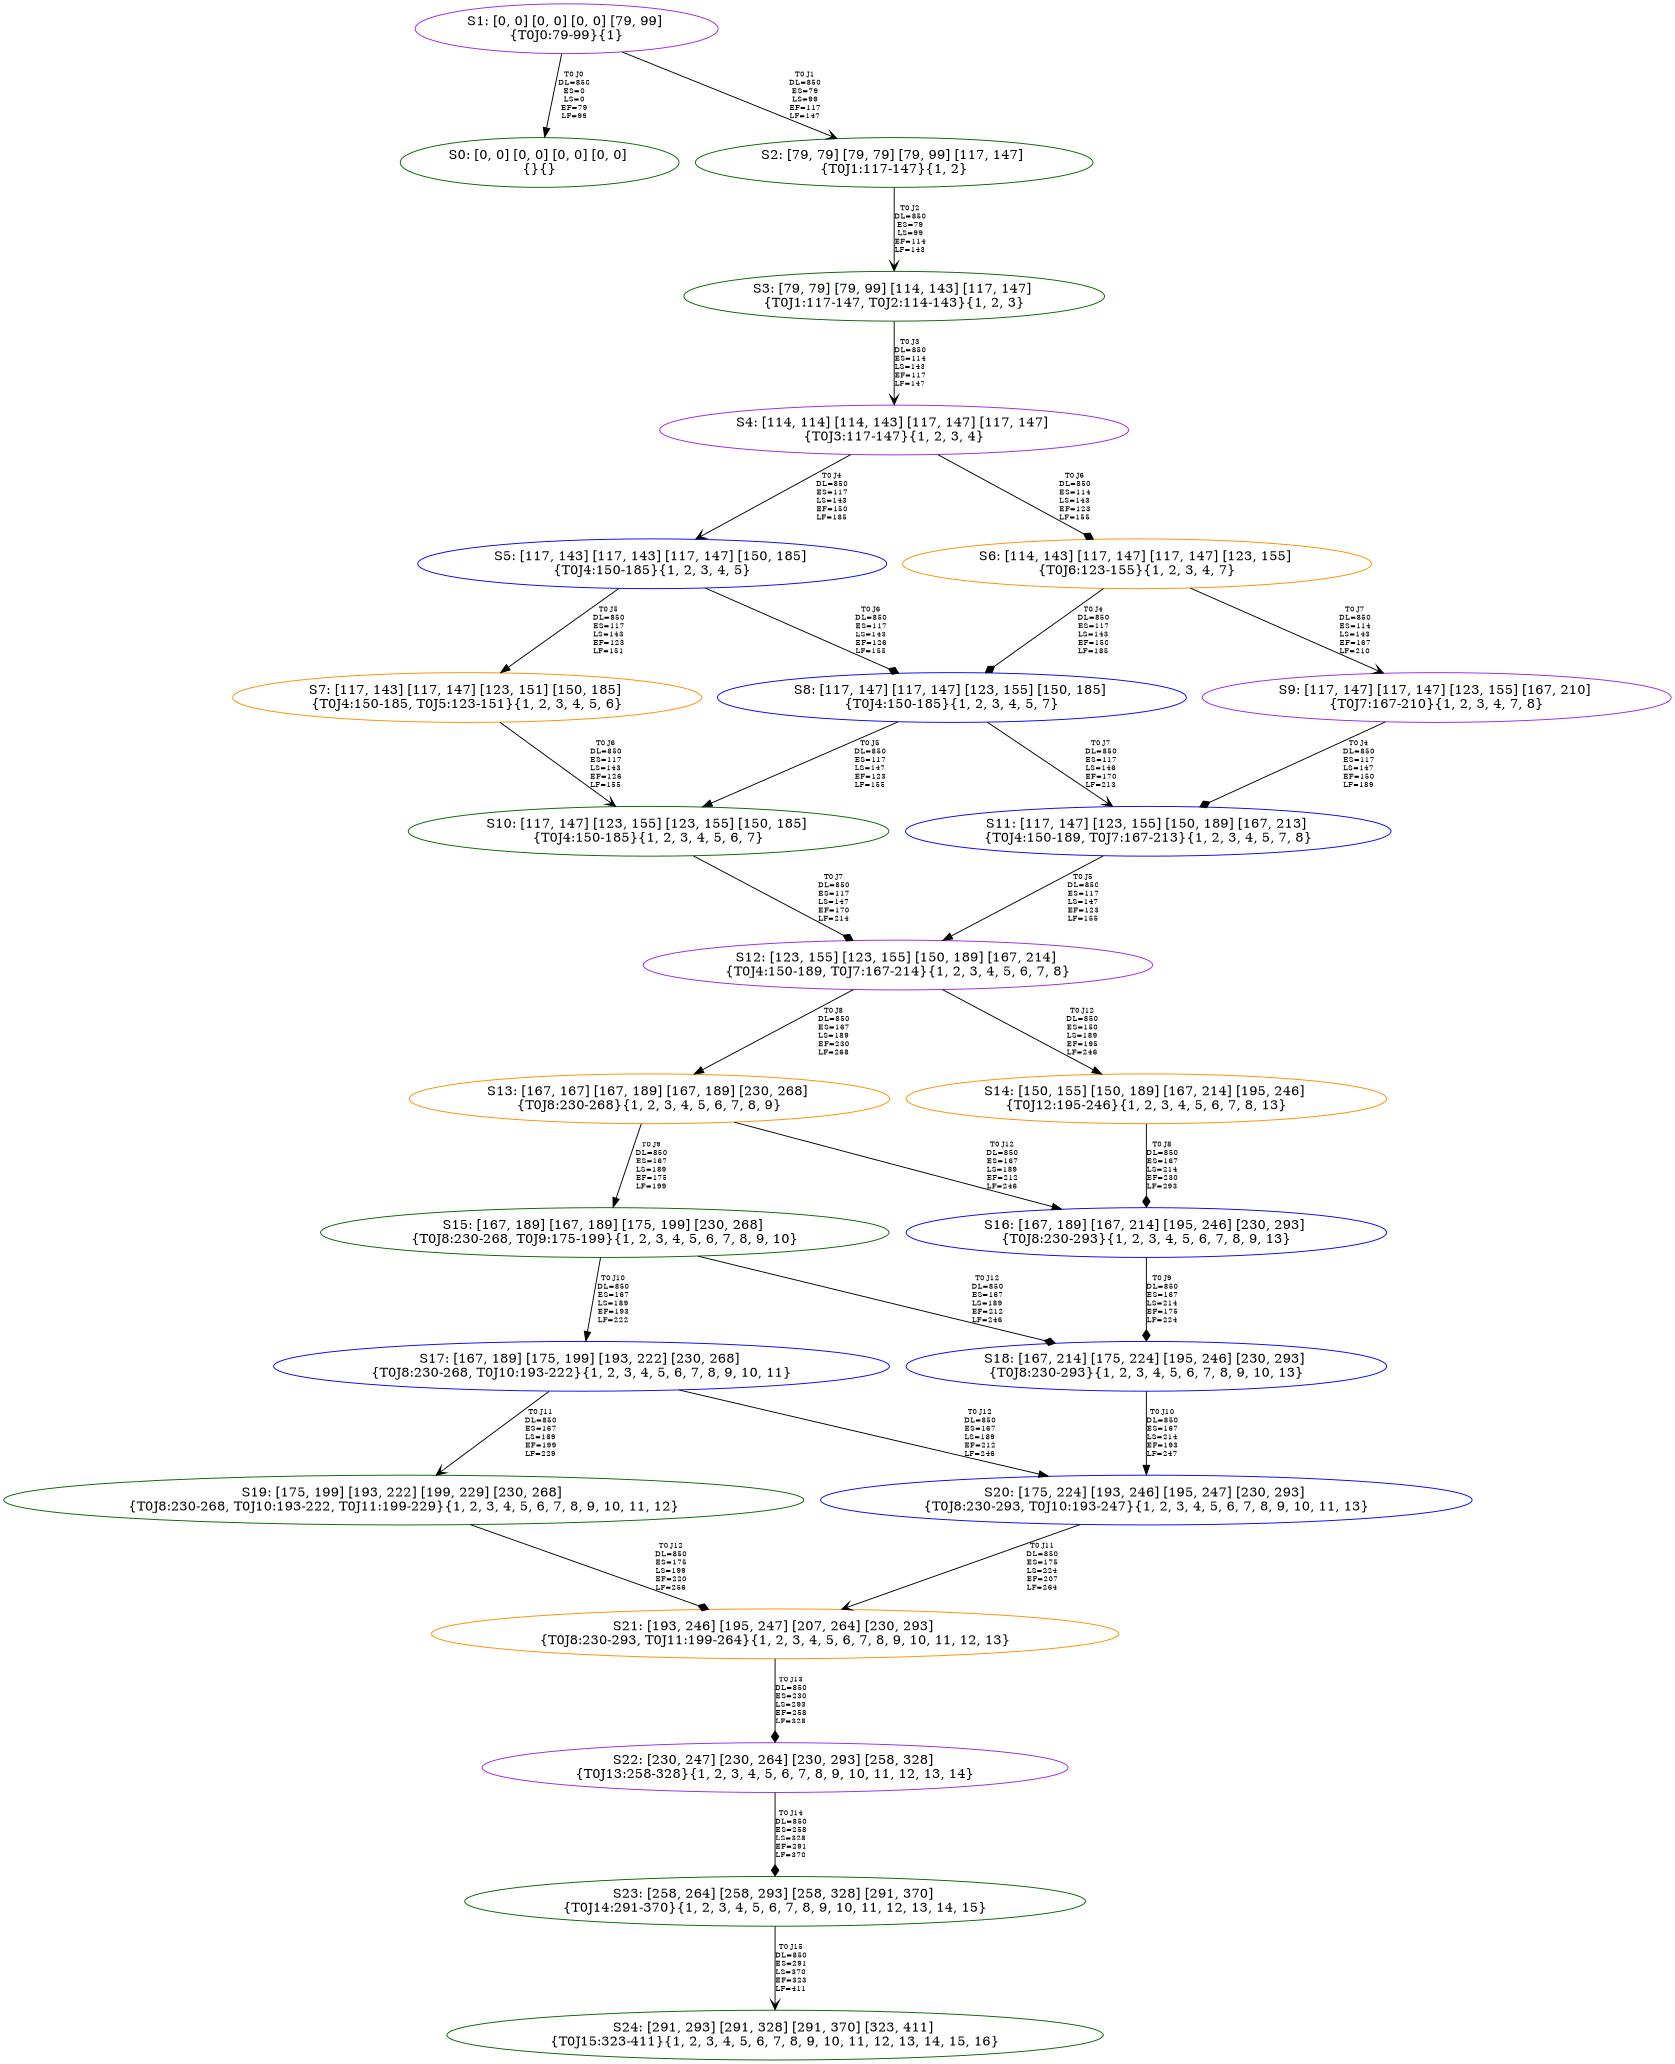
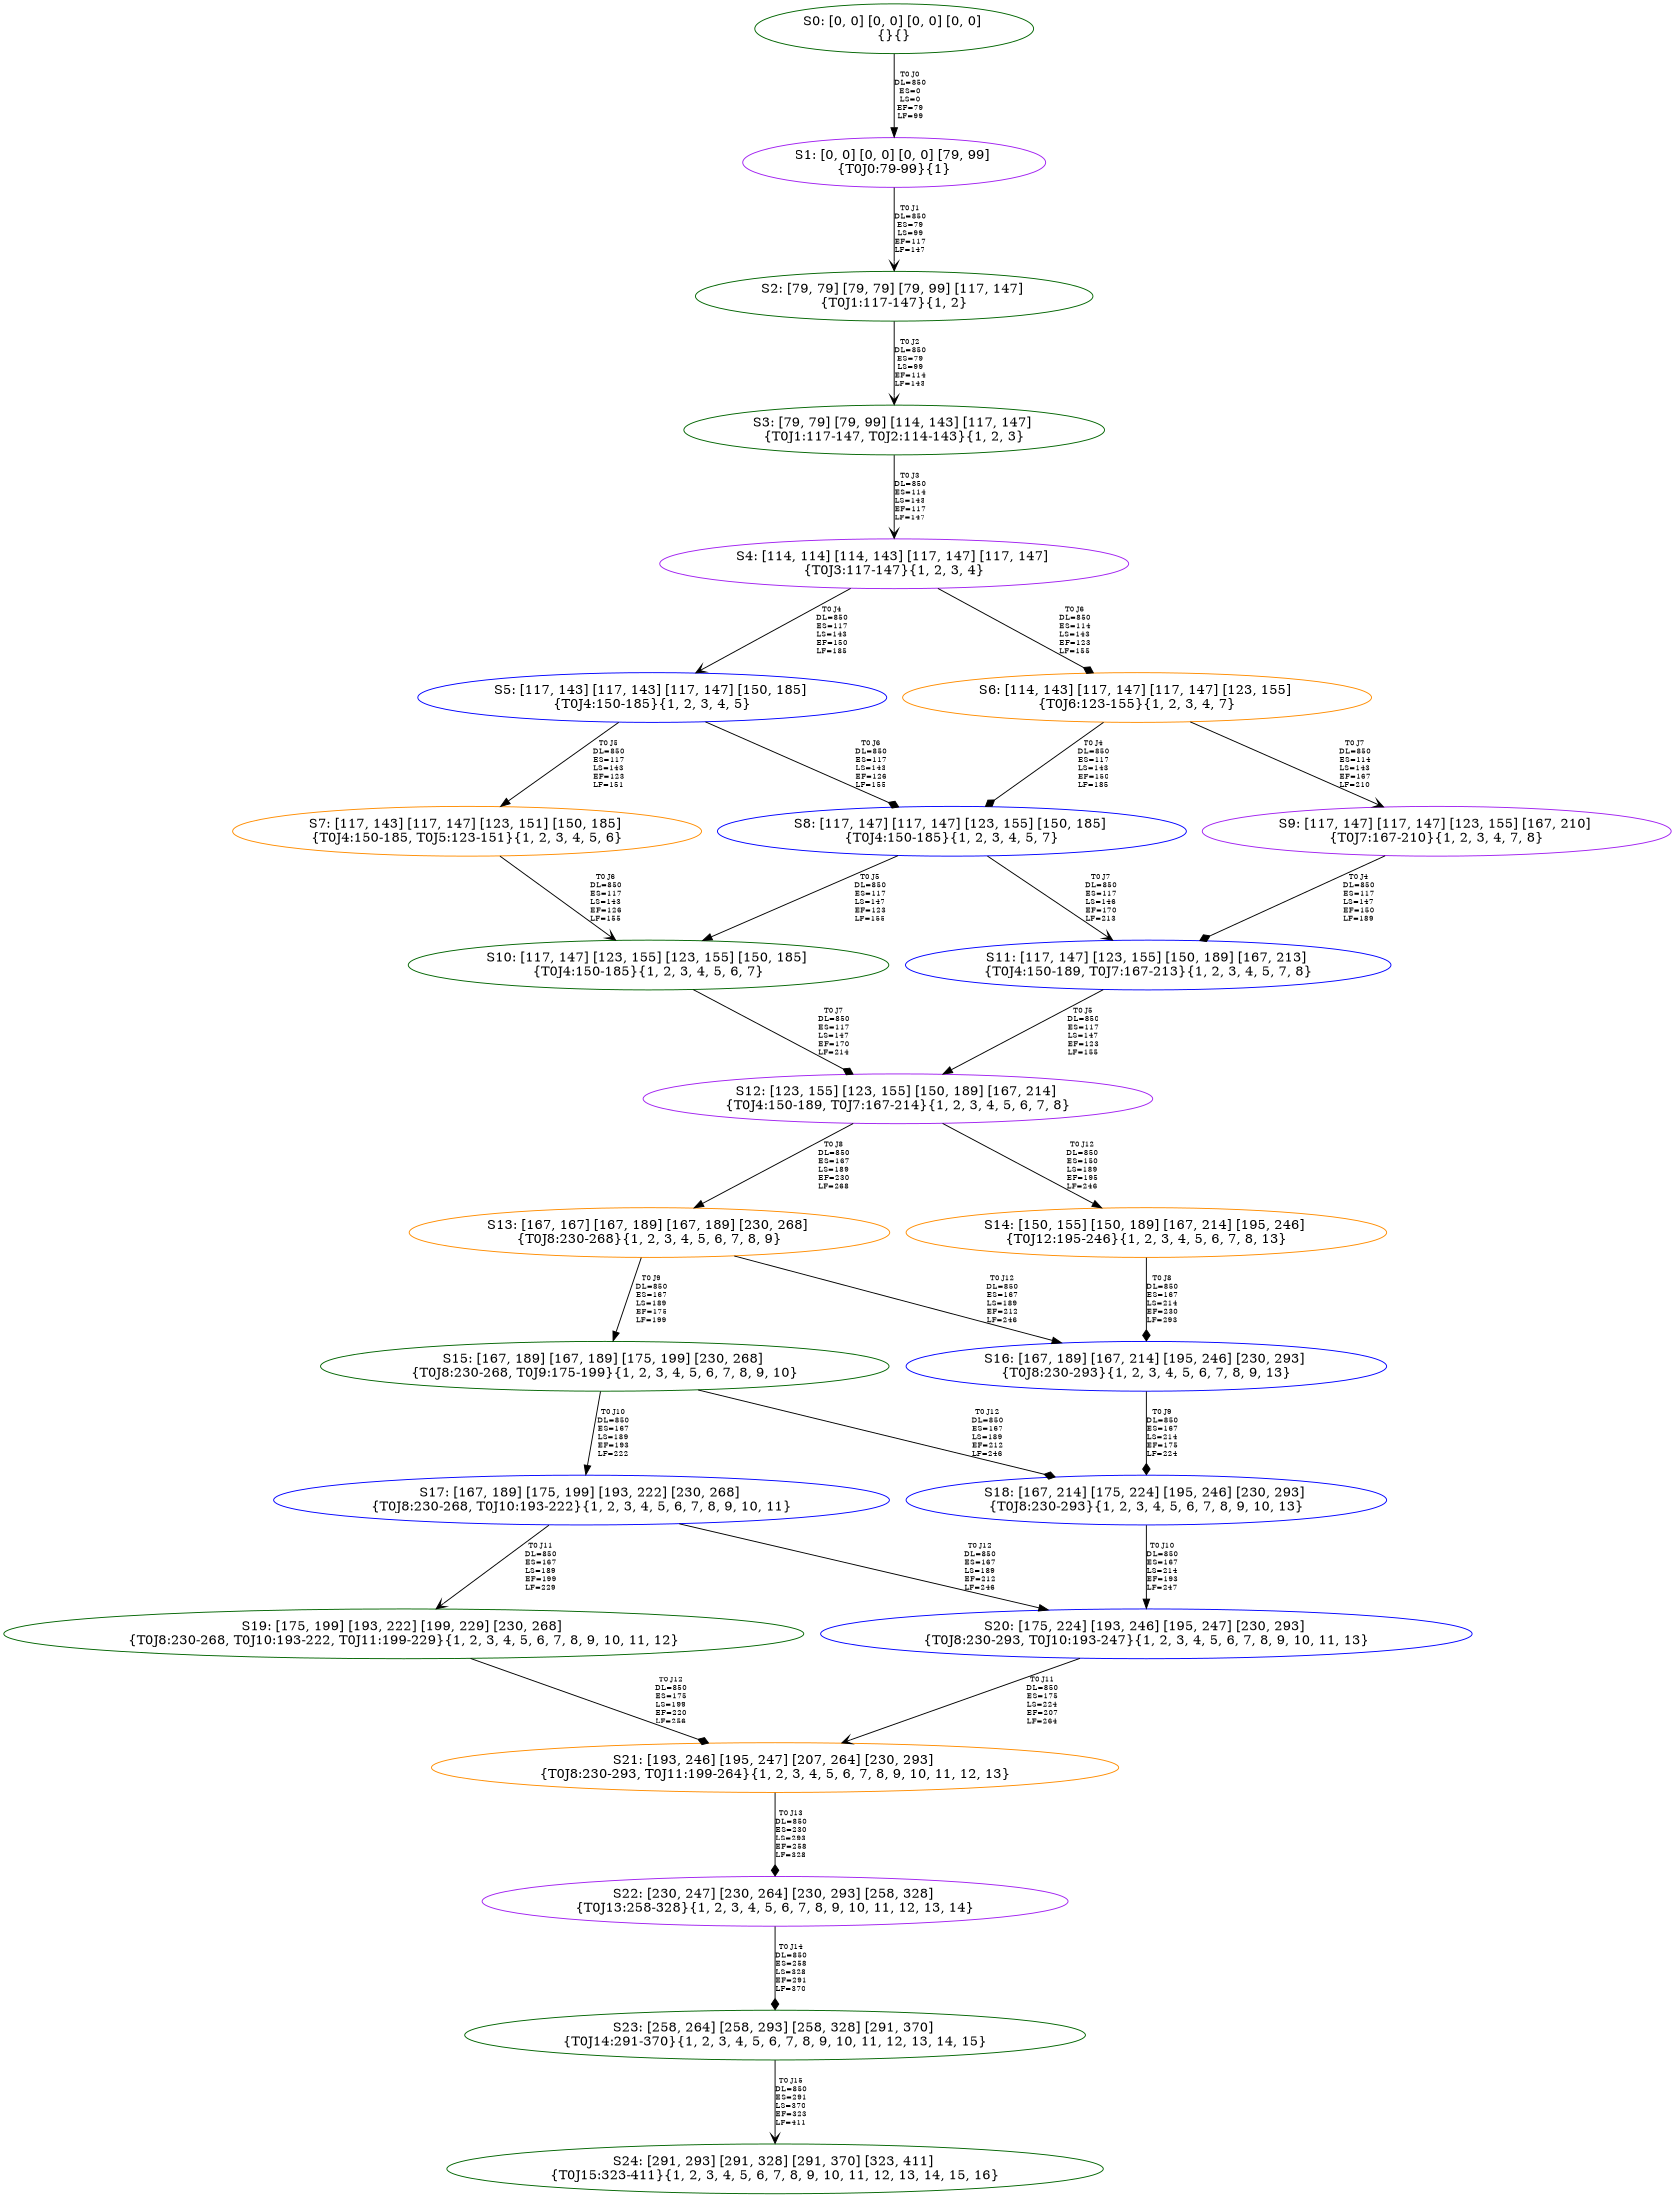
edge "S1: [0, 0] [0, 0] [0, 0] [79, 99] {T0J0:79-99}{1}" -> "S0: [0, 0] [0, 0] [0, 0] [0, 0] {}{}": reversed
